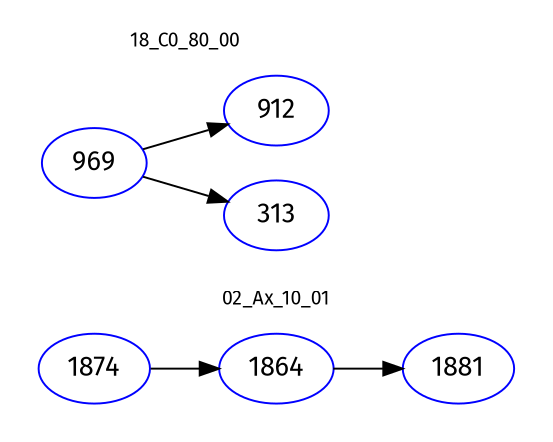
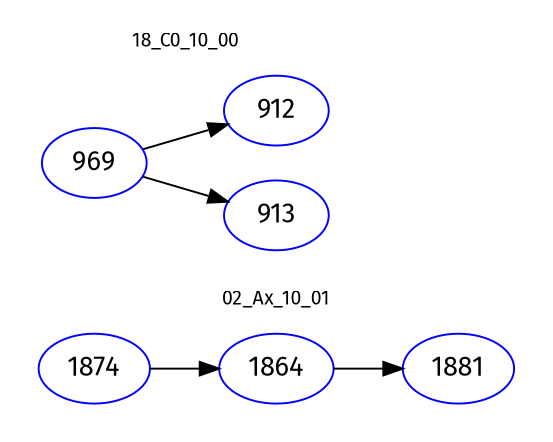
cluster "18_C0_80_00": label "18_C0_80_00" -> "18_C0_10_00"
node "313": label "313" -> "913"
